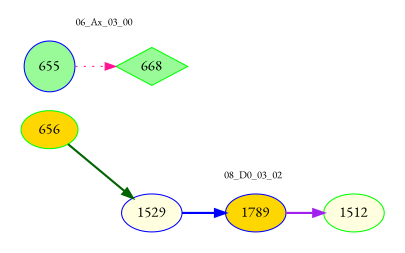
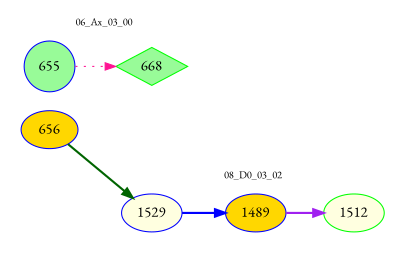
node "656": color green -> blue
node "1789": label "1789" -> "1489"
